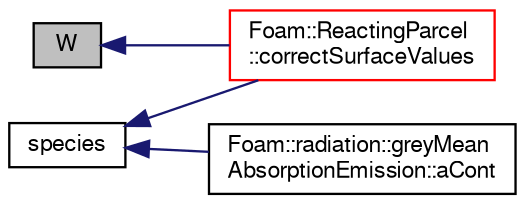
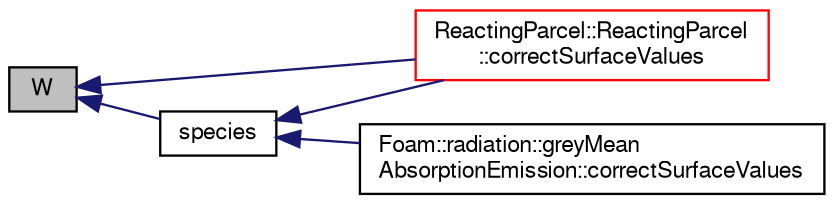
node "Foam::ReactingParcel ::correctSurfaceValues": label "Foam::ReactingParcel ::correctSurfaceValues" -> "ReactingParcel::ReactingParcel ::correctSurfaceValues"
edge "species" -> "W": added
node "Foam::radiation::greyMean AbsorptionEmission::aCont": label "Foam::radiation::greyMean AbsorptionEmission::aCont" -> "Foam::radiation::greyMean AbsorptionEmission::correctSurfaceValues"
